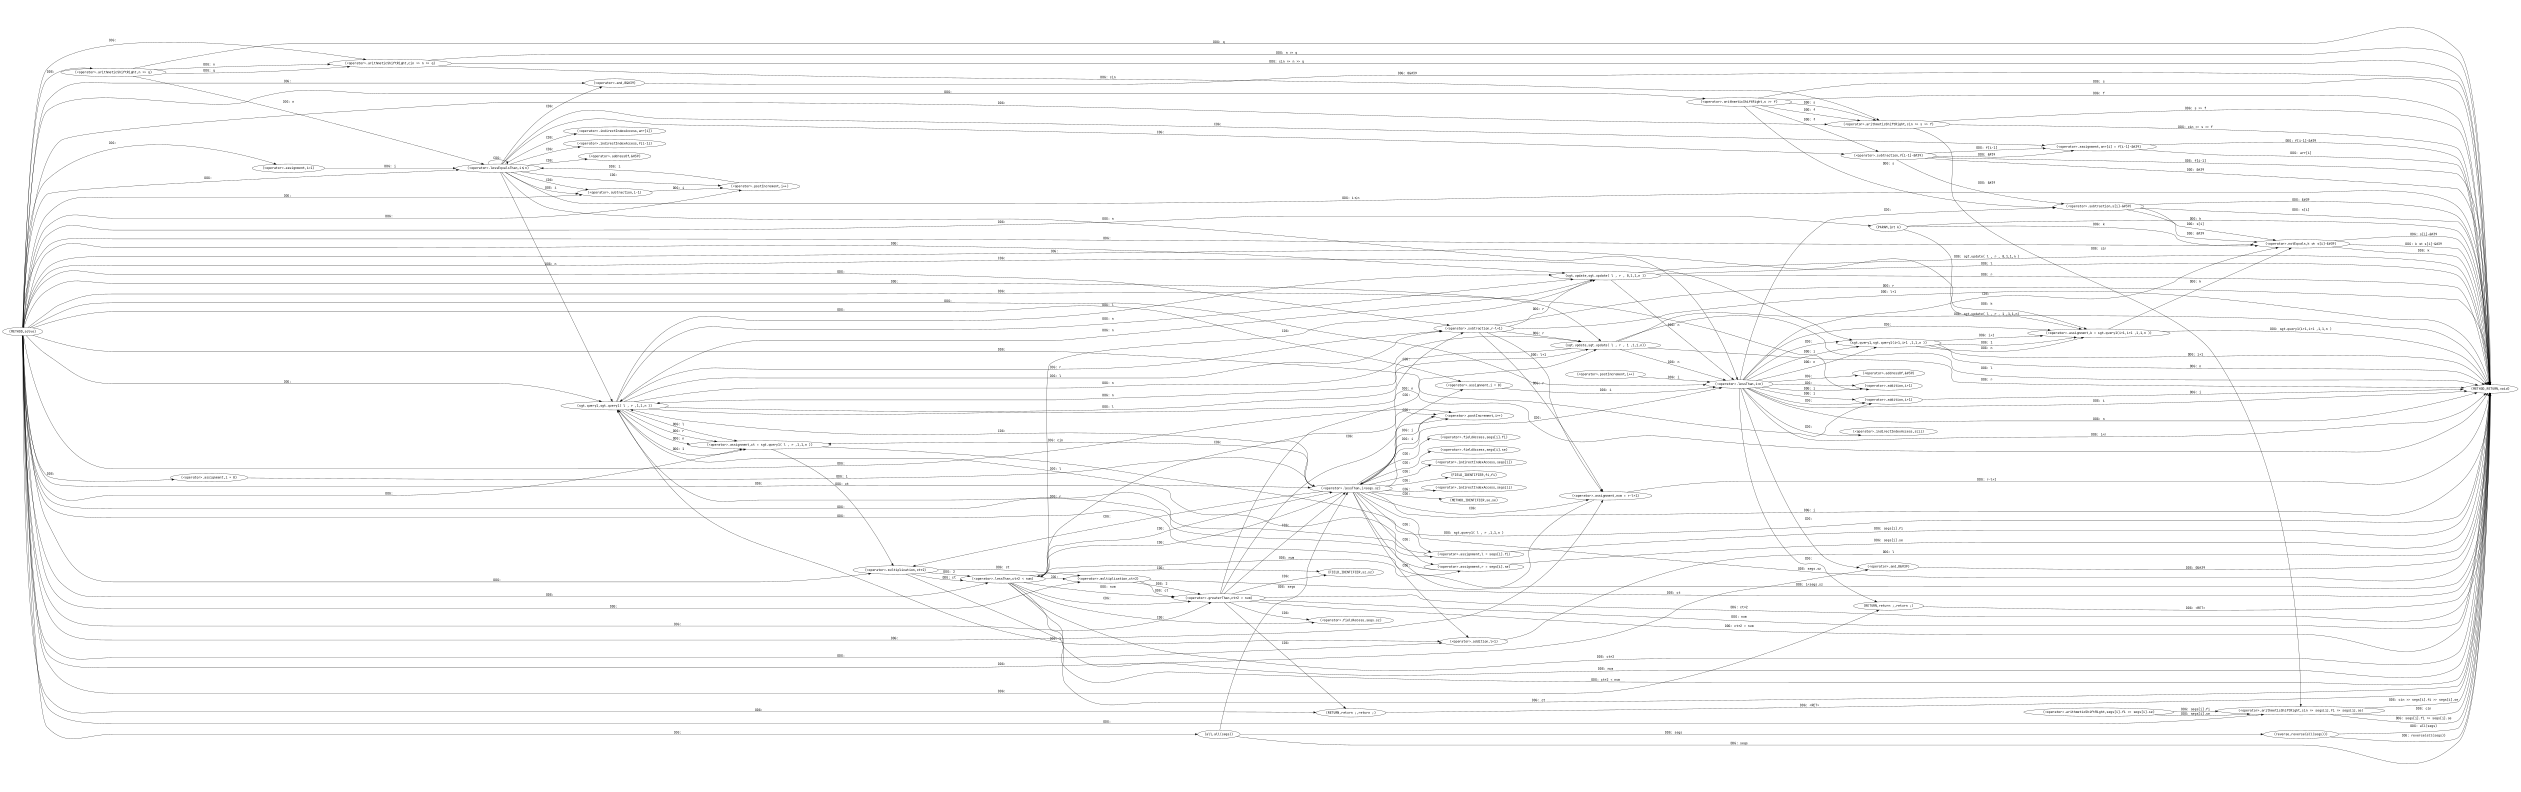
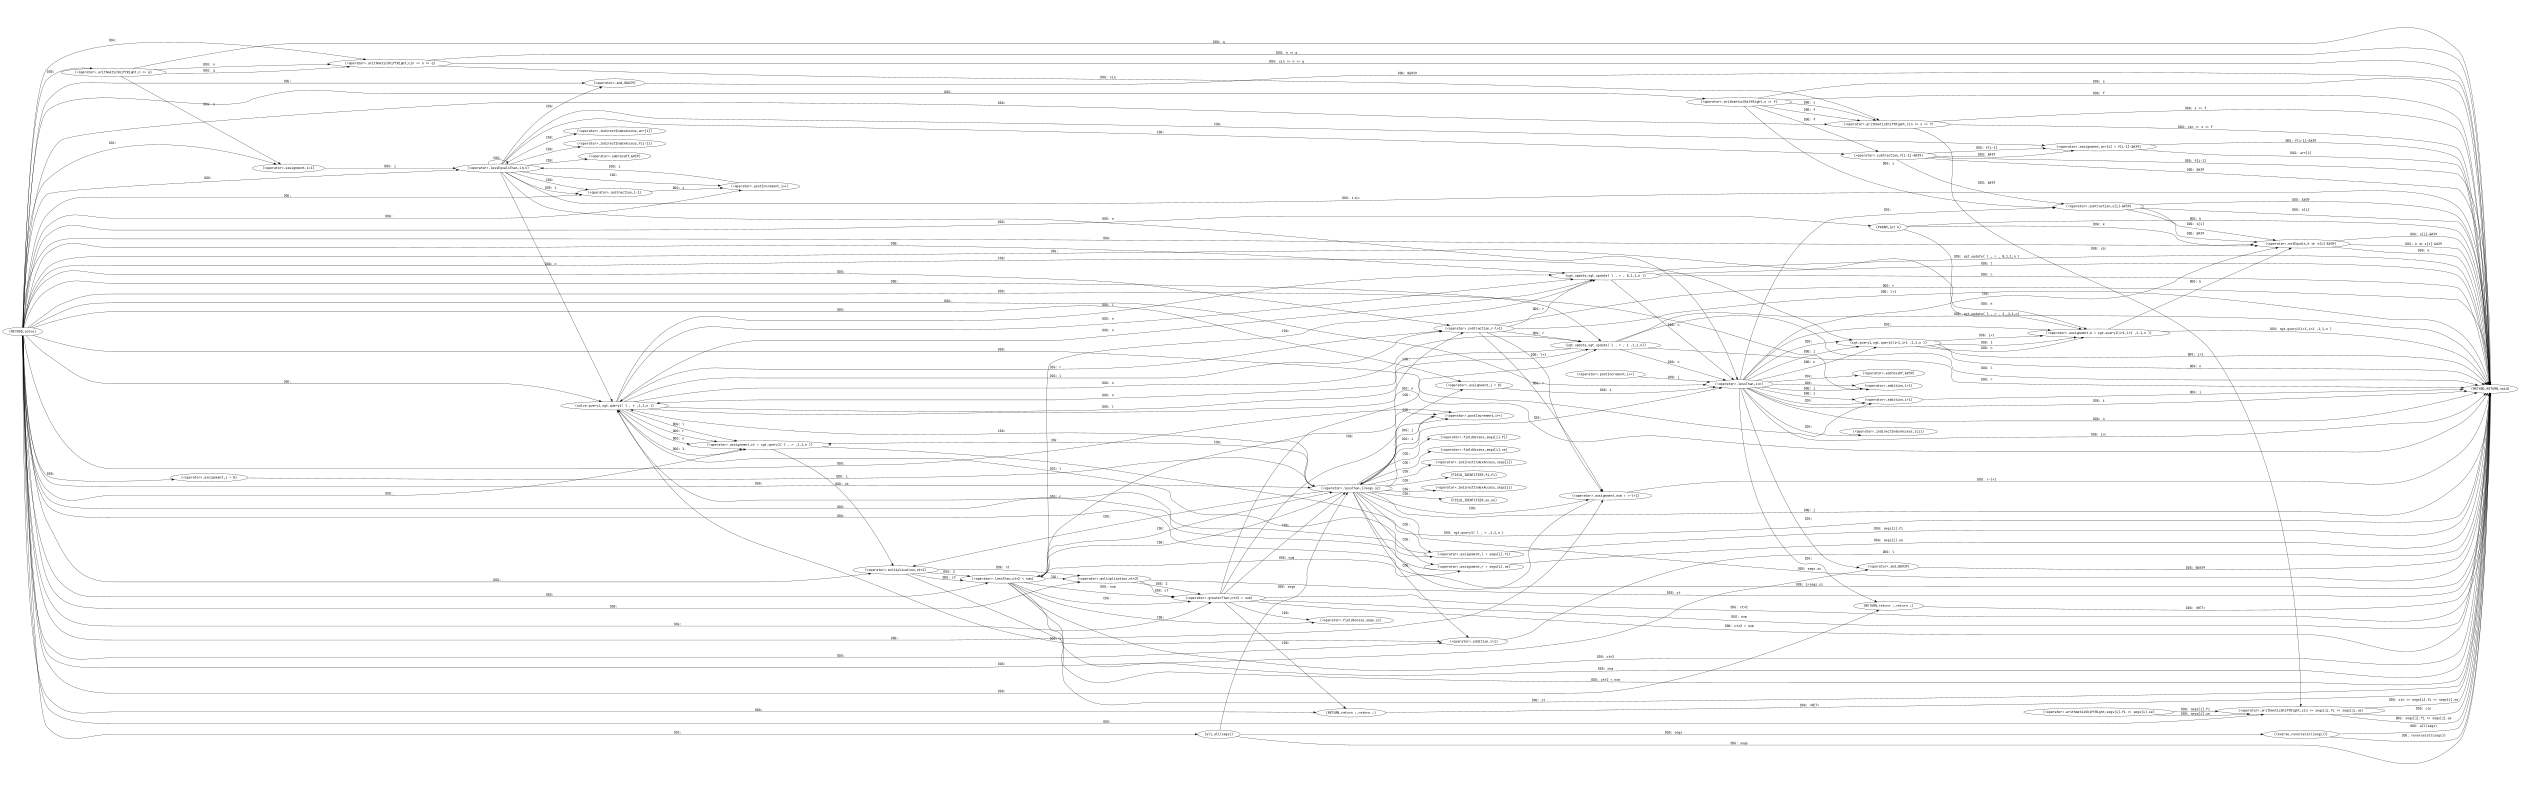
edge "(<operator>.arithmeticShiftRight,n >> q)" -> "(<operator>.lessEqualsThan,i<=n)": now "(<operator>.arithmeticShiftRight,n >> q)" -> "(<operator>.assignment,i=1)"
node "(sgt.query1,sgt.query1( l , r ,1,1,n ))": label "(sgt.query1,sgt.query1( l , r ,1,1,n ))" -> "(solve.query1,sgt.query1( l , r ,1,1,n ))"
edge "(<operator>.lessThan,i<segs.sz)" -> "(<operator>.assignment,ct = sgt.query1( l , r ,1,1,n ))": label "DDG: cin" -> "CDG: "
node "(METHOD_IDENTIFIER,se,se)": label "(METHOD_IDENTIFIER,se,se)" -> "(FIELD_IDENTIFIER,se,se)"
node "(FIELD_IDENTIFIER,sz,sz)": removed
